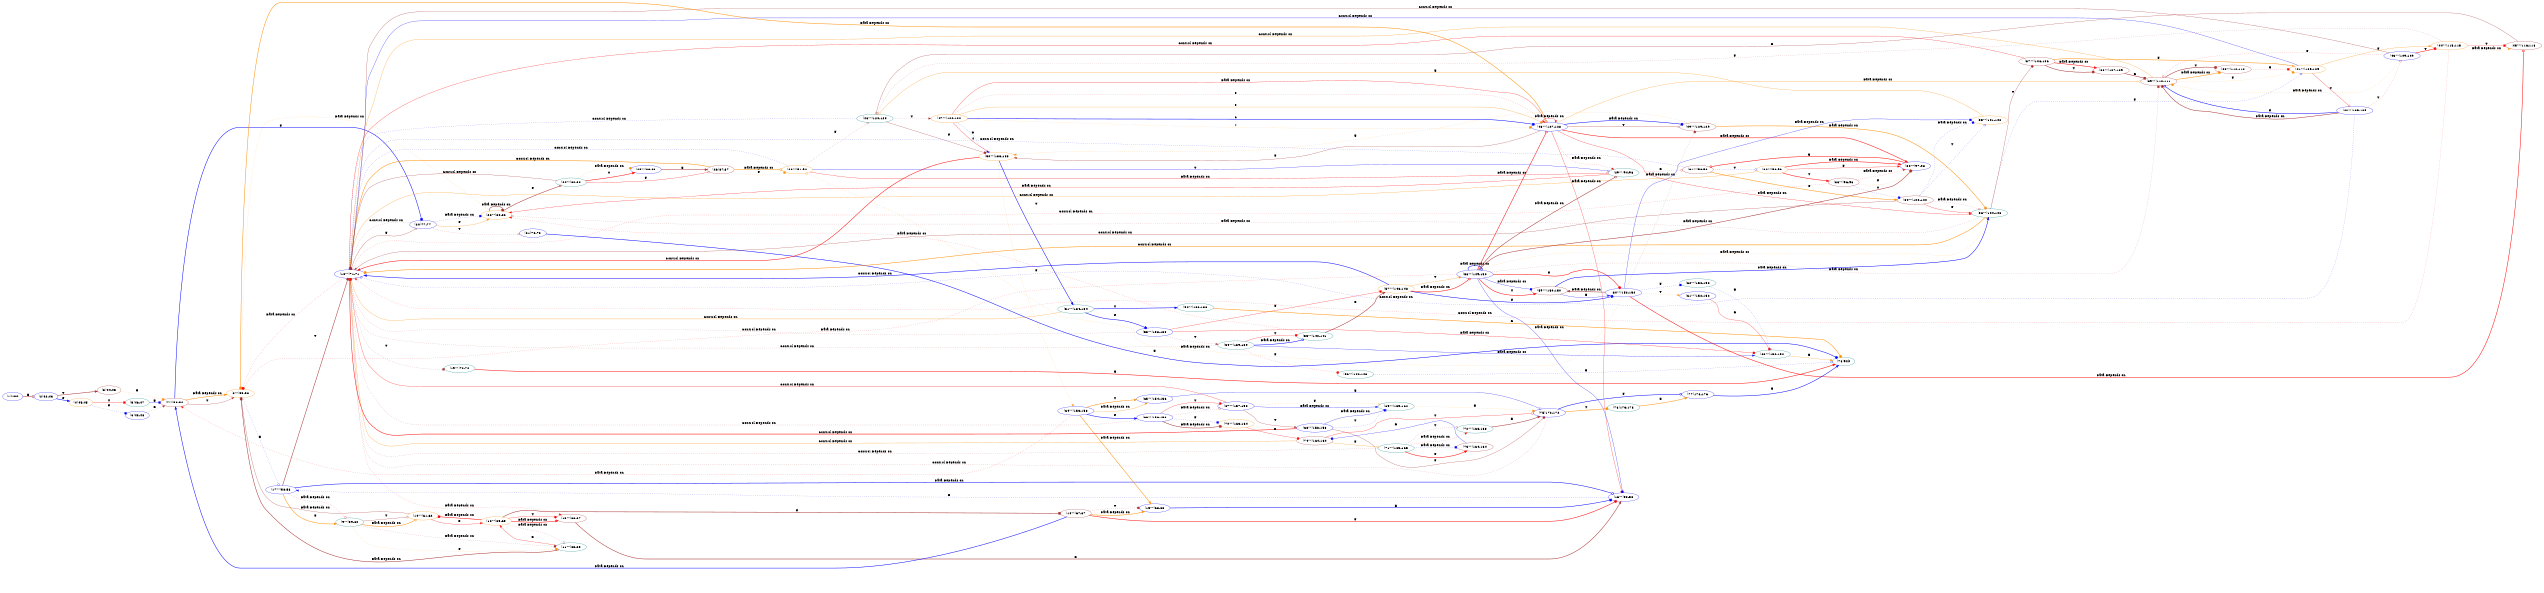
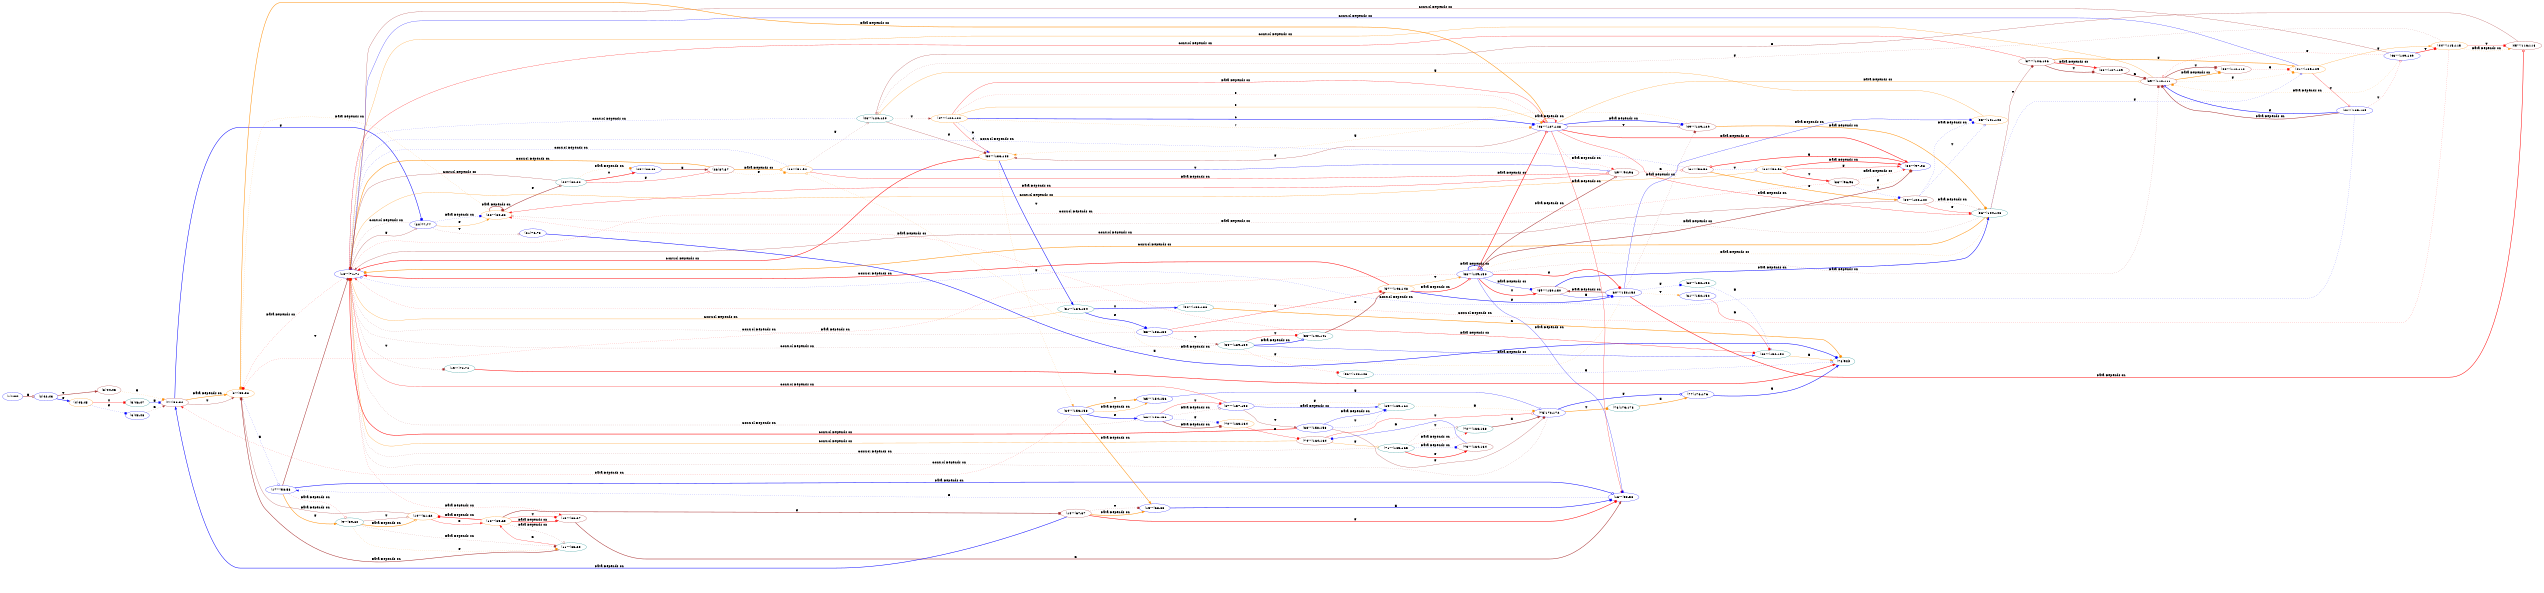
node "(29**)94-96": color teal -> brown
edge "(57**)146-148" -> "(18**)71-71": color blue -> red
